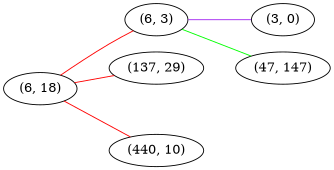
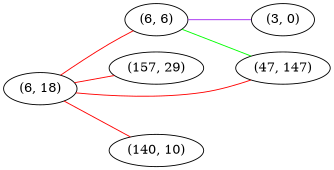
node "(6, 3)": label "(6, 3)" -> "(6, 6)"
node "(137, 29)": label "(137, 29)" -> "(157, 29)"
edge "(47, 147)" -- "(6, 18)": added
node "(440, 10)": label "(440, 10)" -> "(140, 10)"
